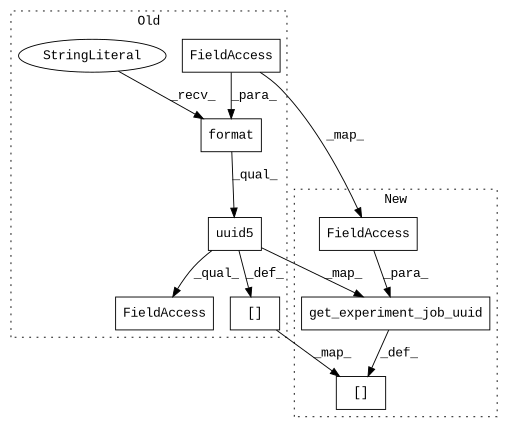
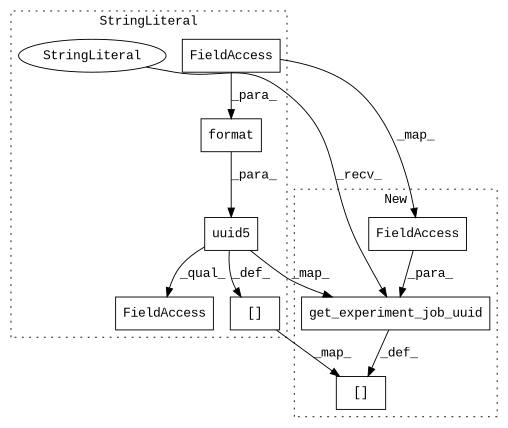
cluster "Old": label "Old" -> "StringLiteral"
edge "StringLiteral" -> "format": now "StringLiteral" -> "get_experiment_job_uuid"
edge "format" -> "uuid5": label "_qual_" -> "_para_"
